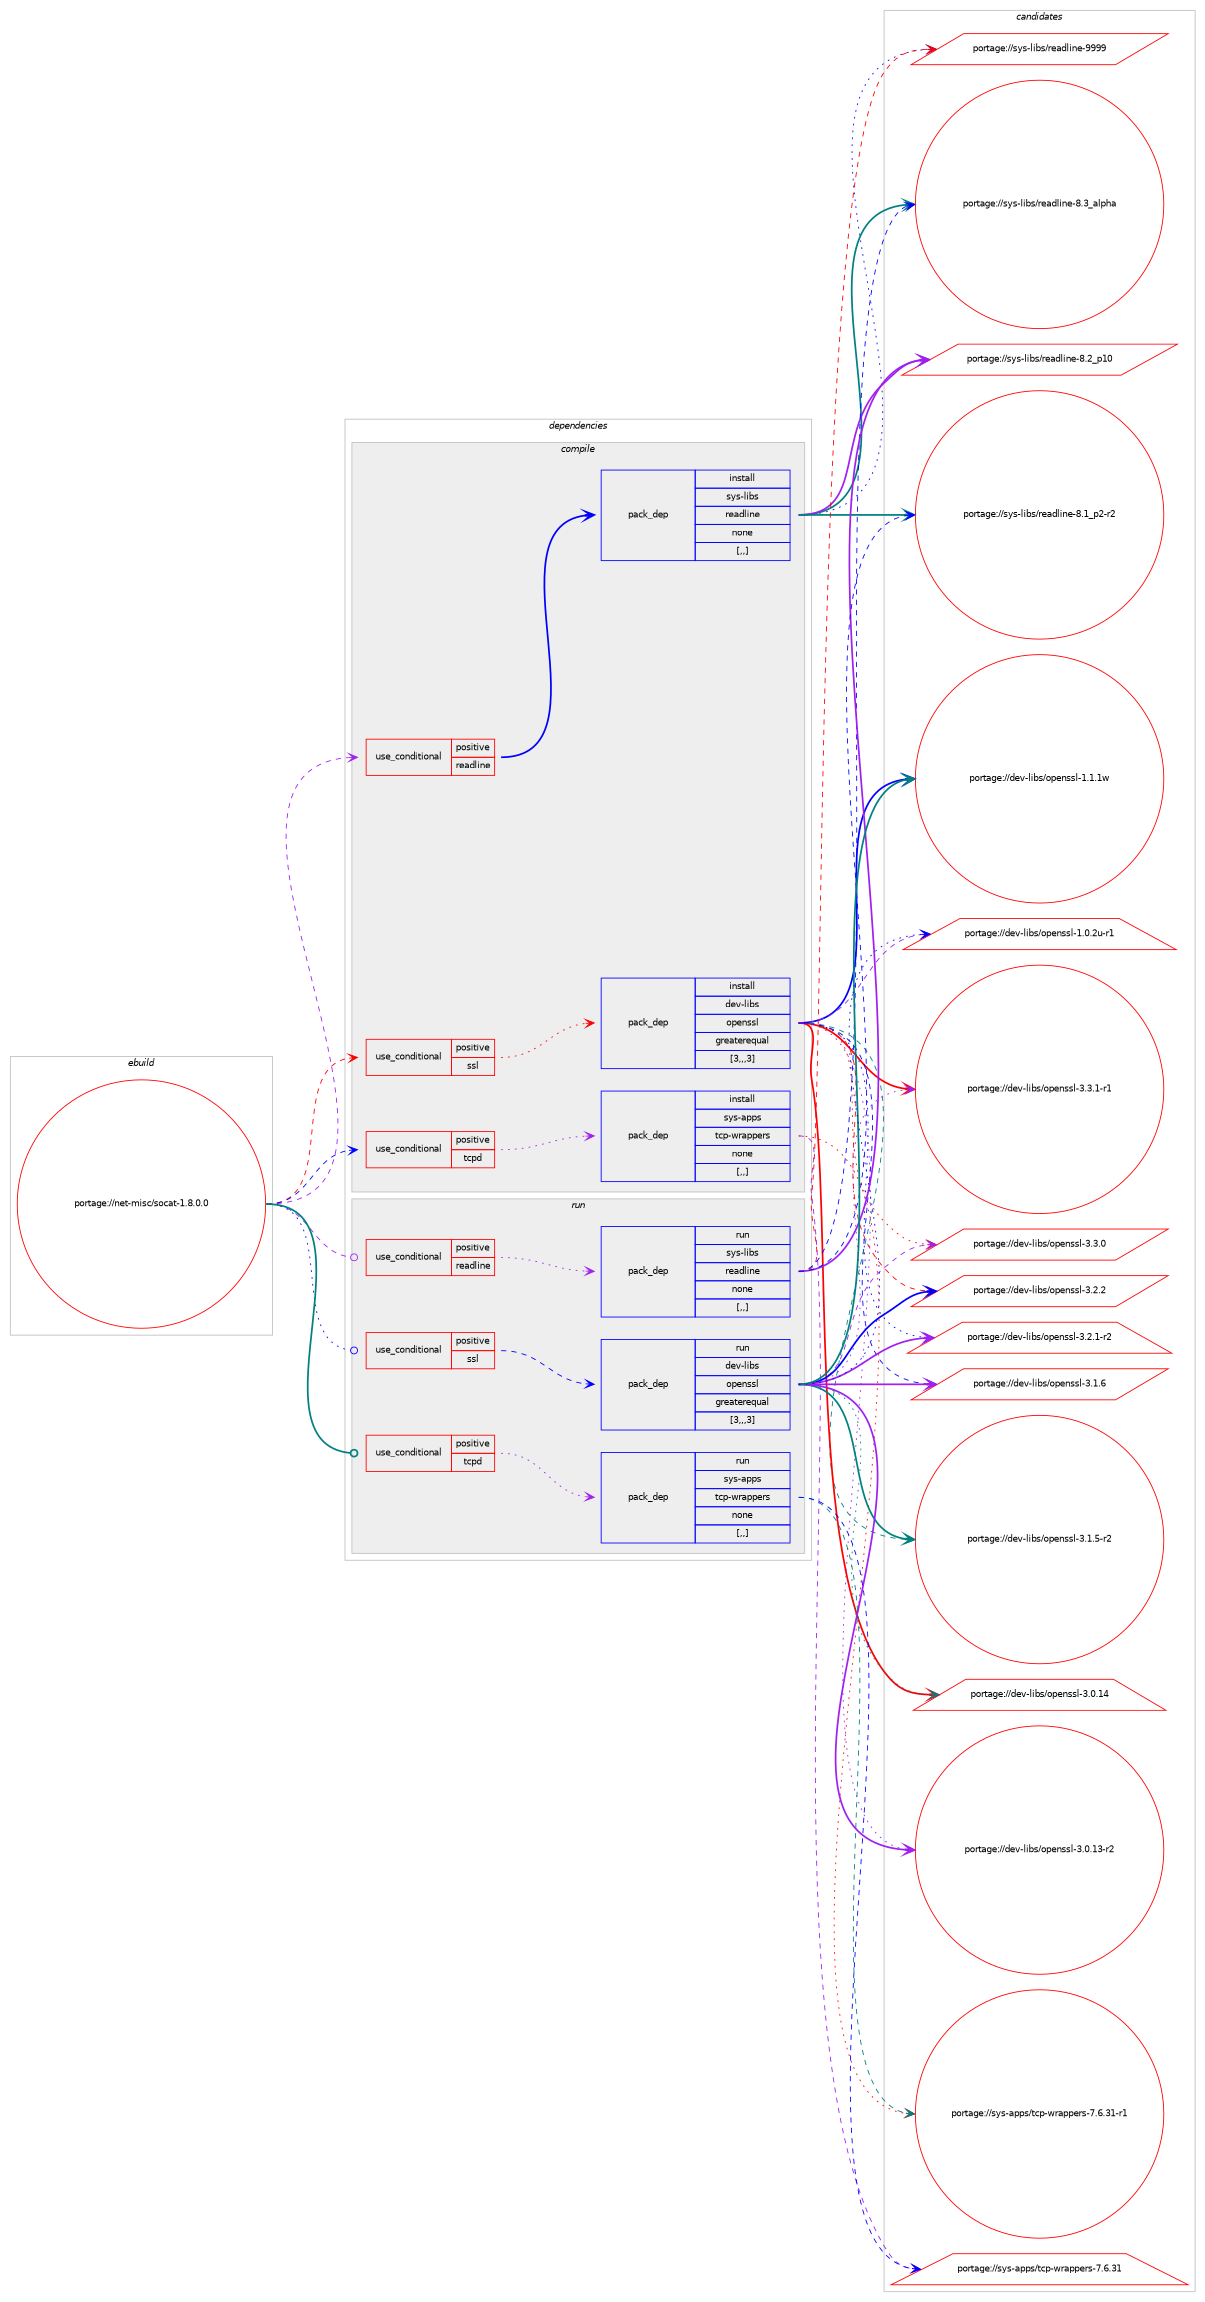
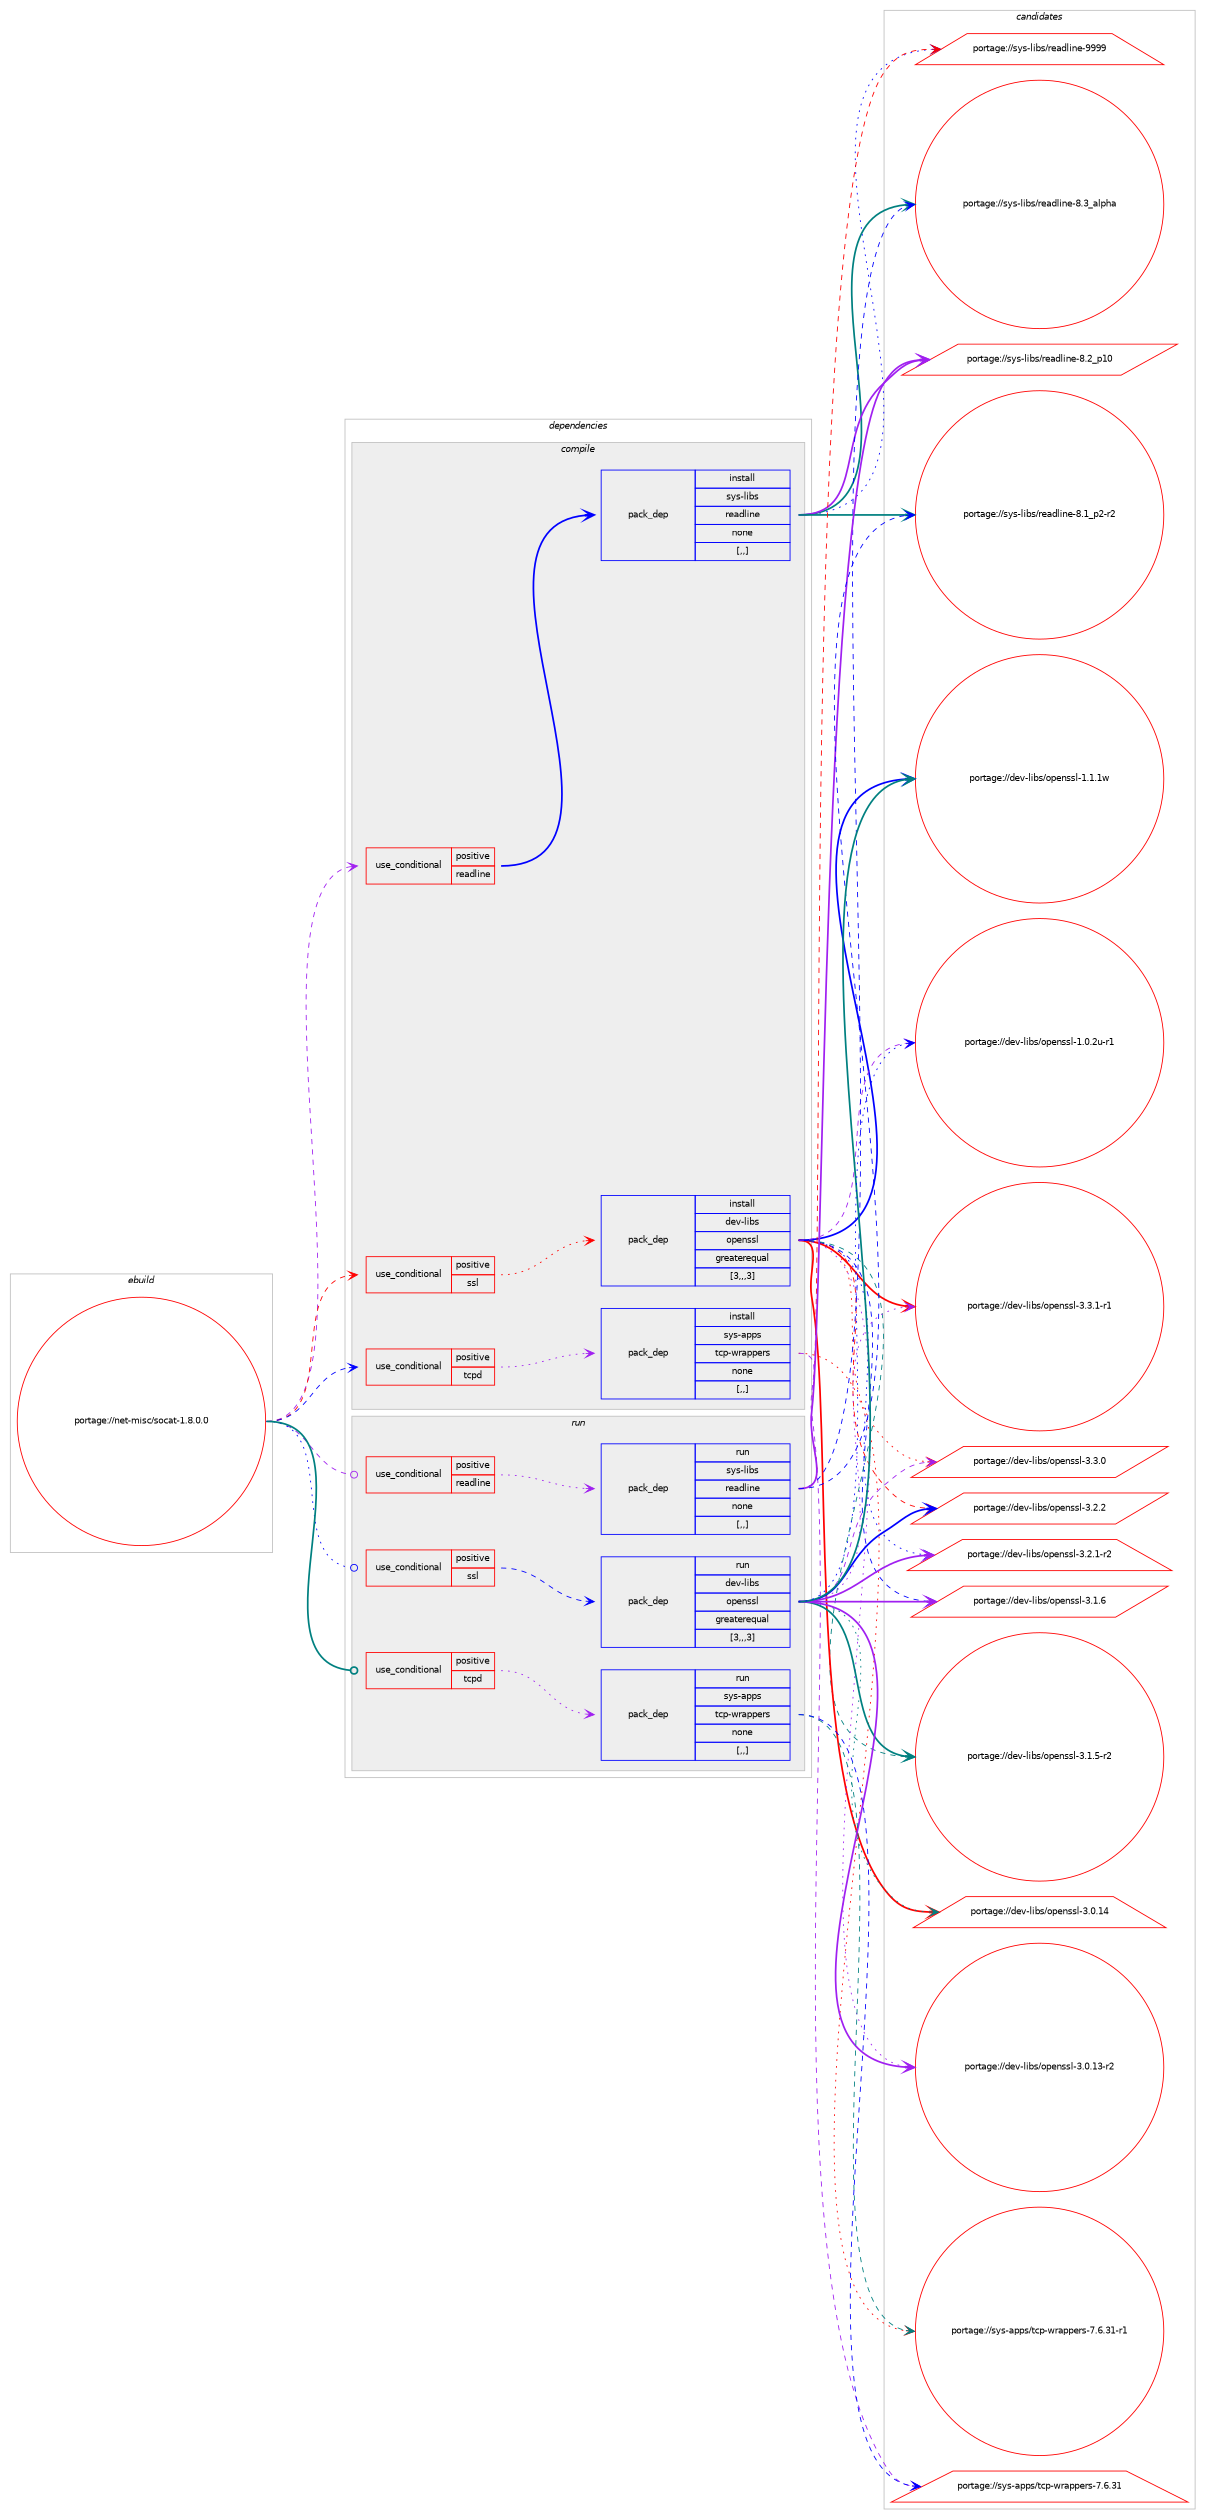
node "portage://sys-libs/readline-9999": shape parallelogram -> trapezium
node "portage://dev-libs/openssl-1.0.2u-r1": shape trapezium -> circle
